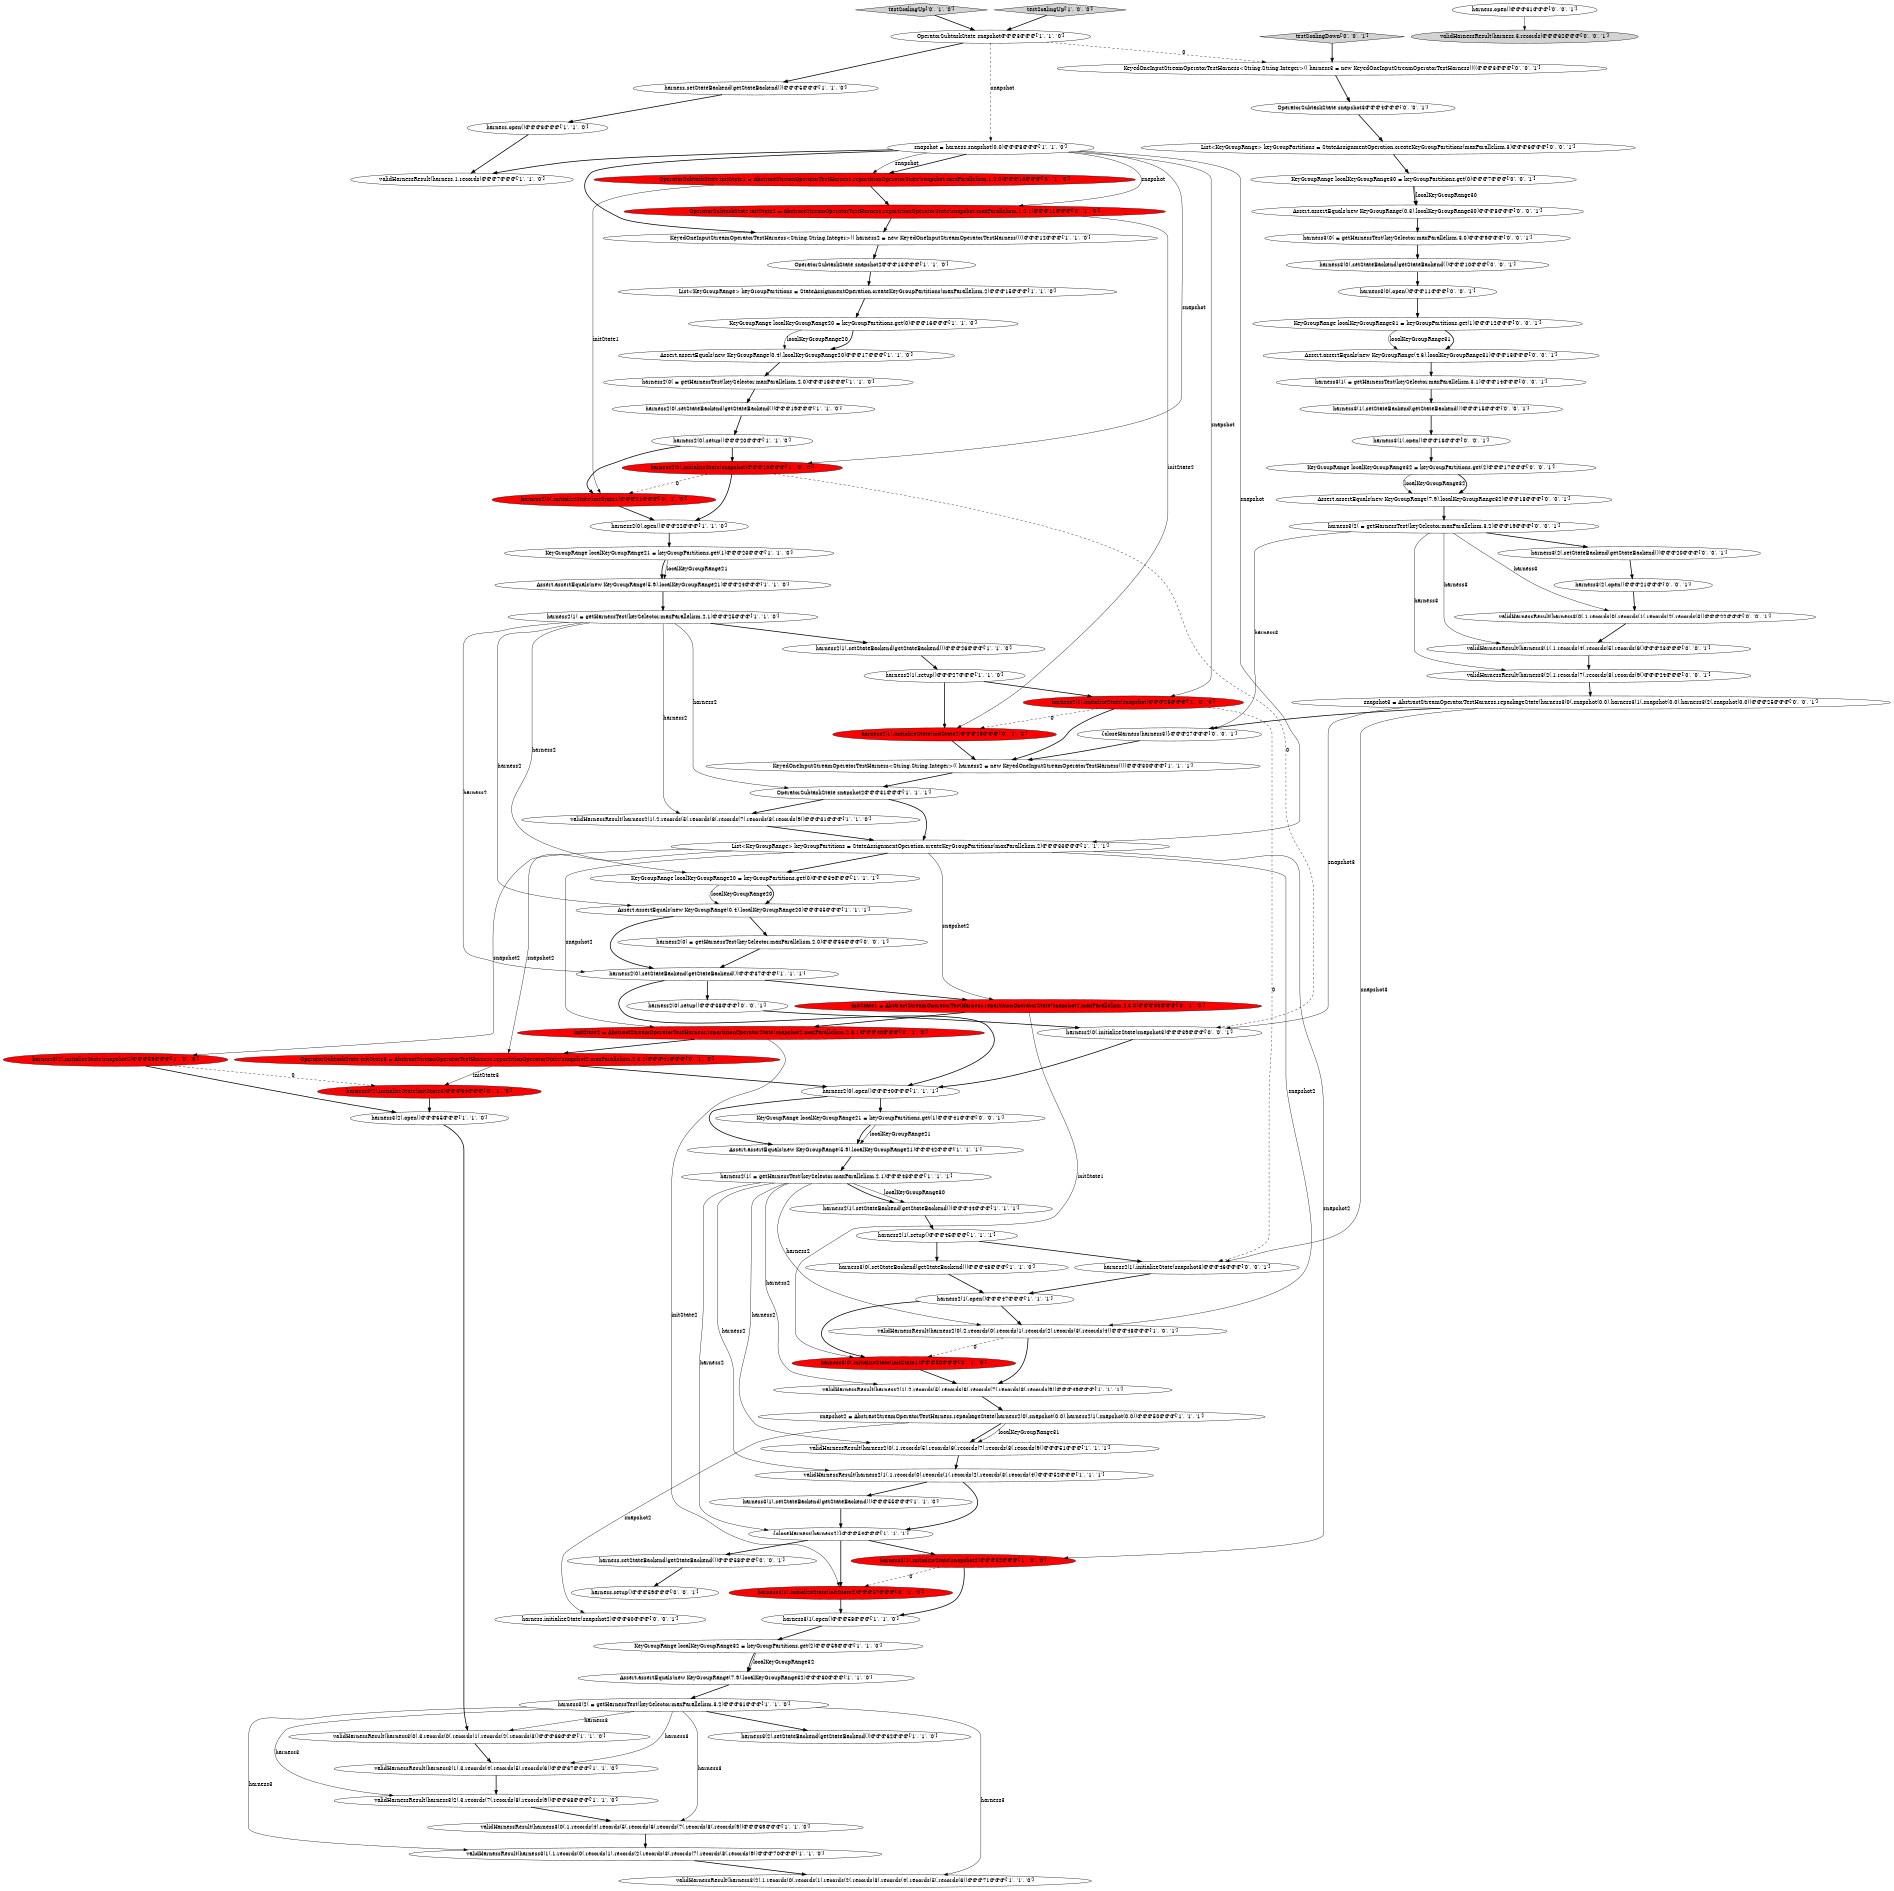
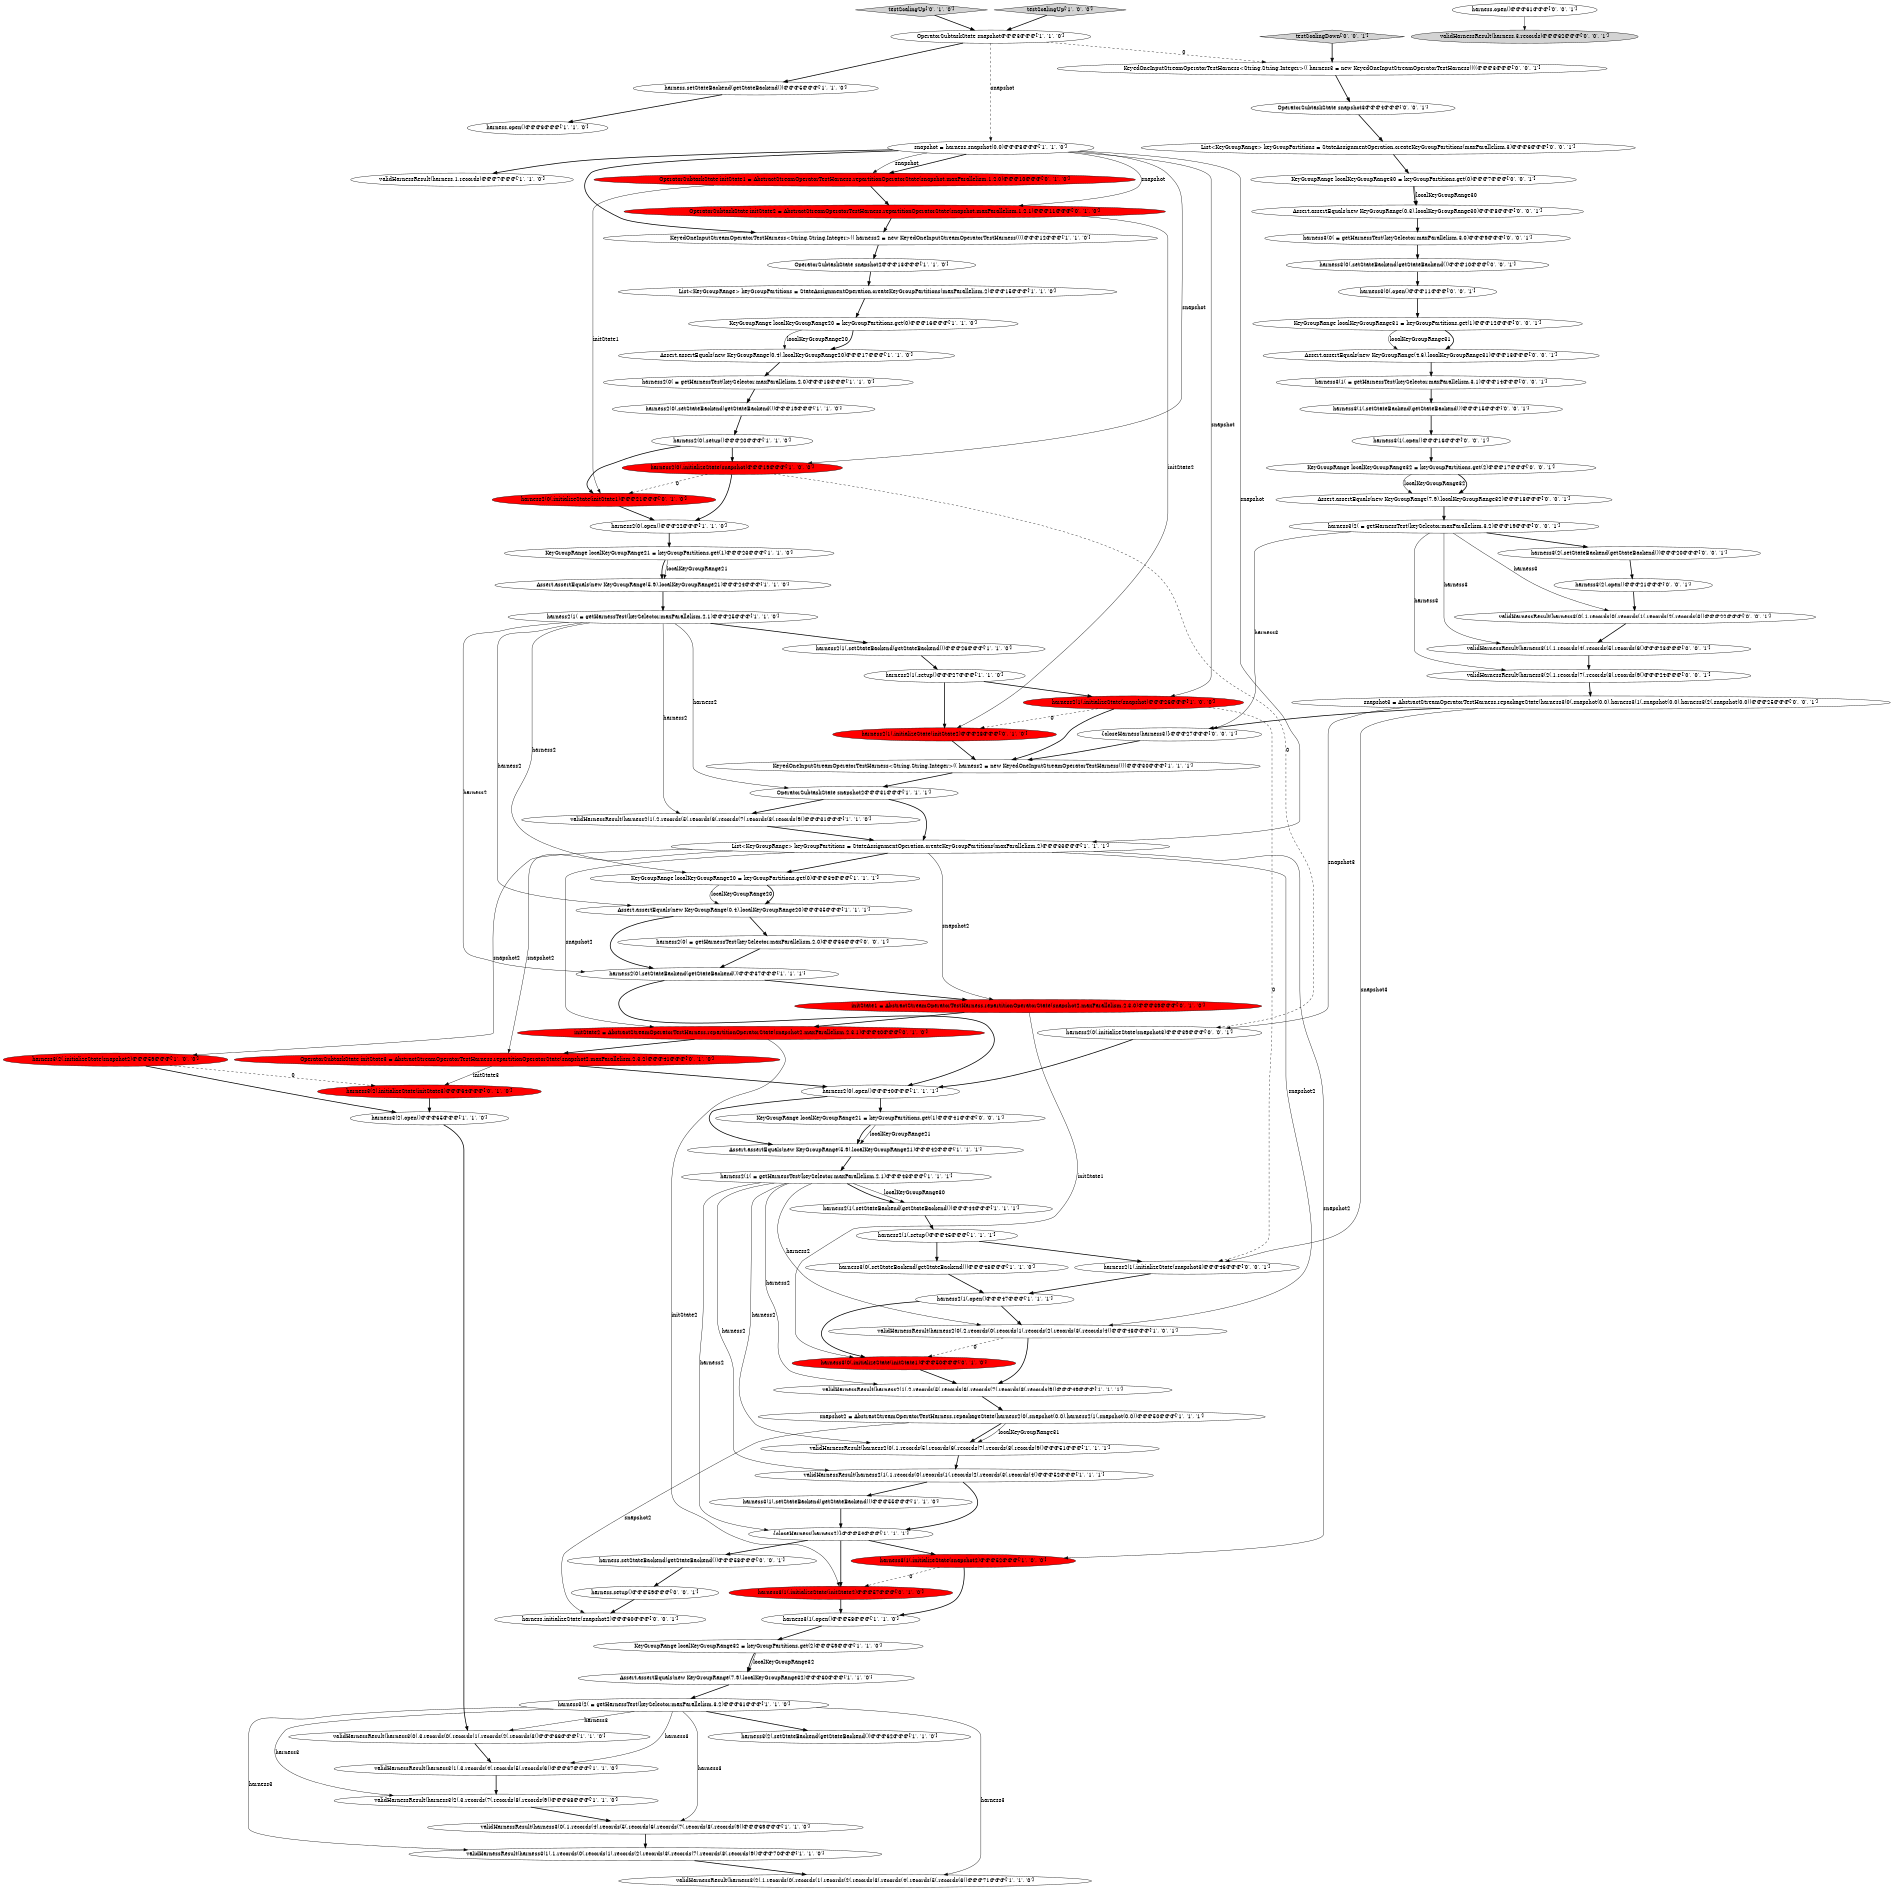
edge "harness.open()@@@6@@@['1', '1', '0']" -> "validHarnessResult(harness,1,records)@@@7@@@['1', '1', '0']": removed
node "harness2(0(.setup()@@@38@@@['0', '0', '1']": removed
edge "harness.setup()@@@59@@@['0', '0', '1']" -> "harness.initializeState(snapshot2)@@@60@@@['0', '0', '1']": added
